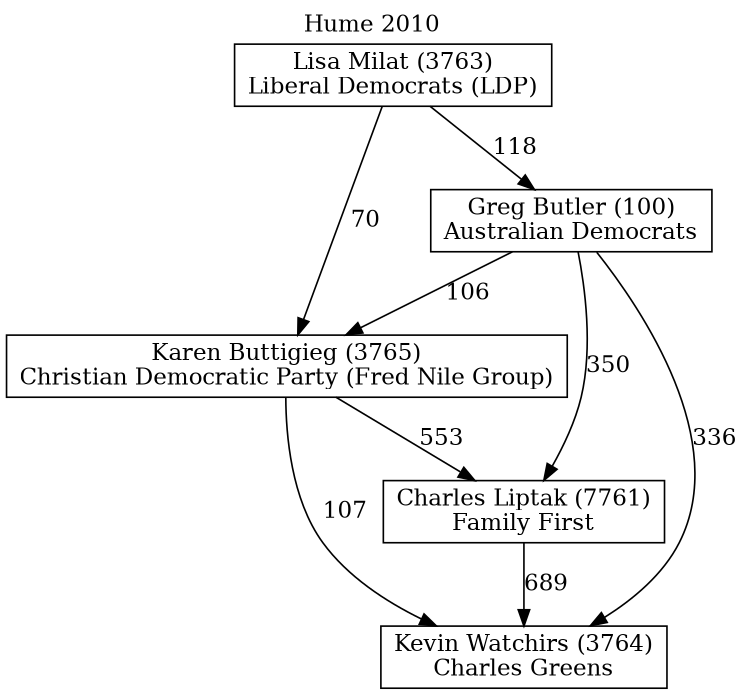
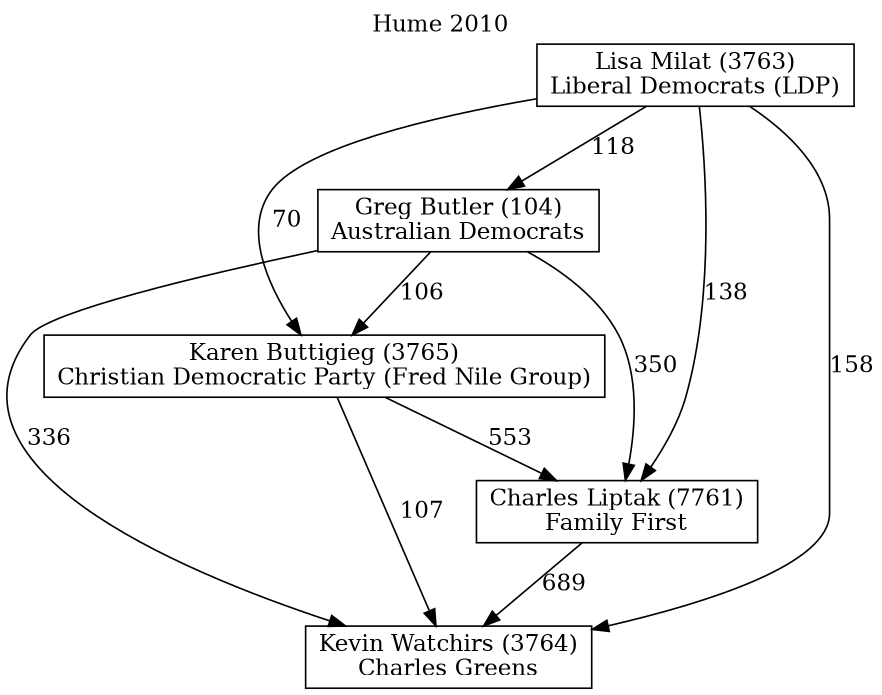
node "Greg Butler (100) Australian Democrats": label "Greg Butler (100) Australian Democrats" -> "Greg Butler (104) Australian Democrats"
edge "Lisa Milat (3763) Liberal Democrats (LDP)" -> "Charles Liptak (7761) Family First": added, label "138"
edge "Lisa Milat (3763) Liberal Democrats (LDP)" -> "Kevin Watchirs (3764) Charles Greens": added, label "158"
